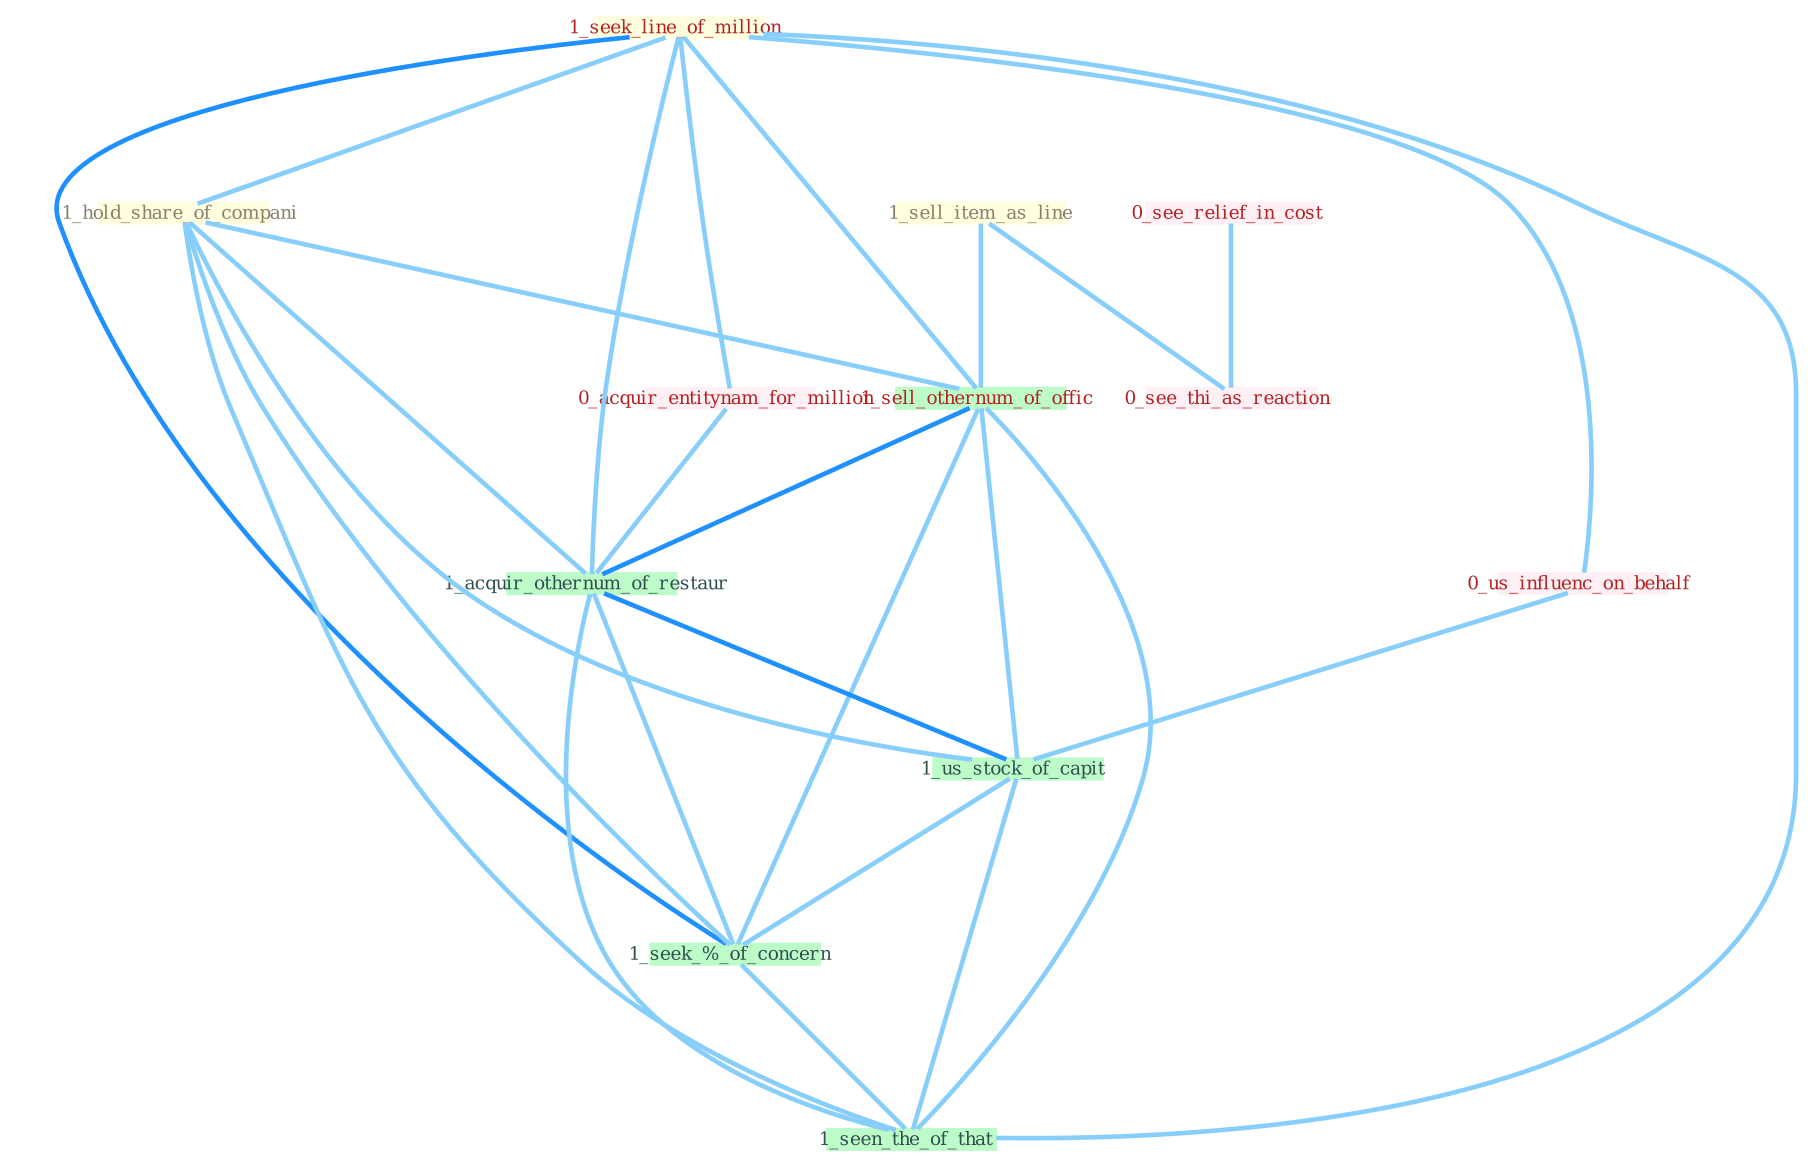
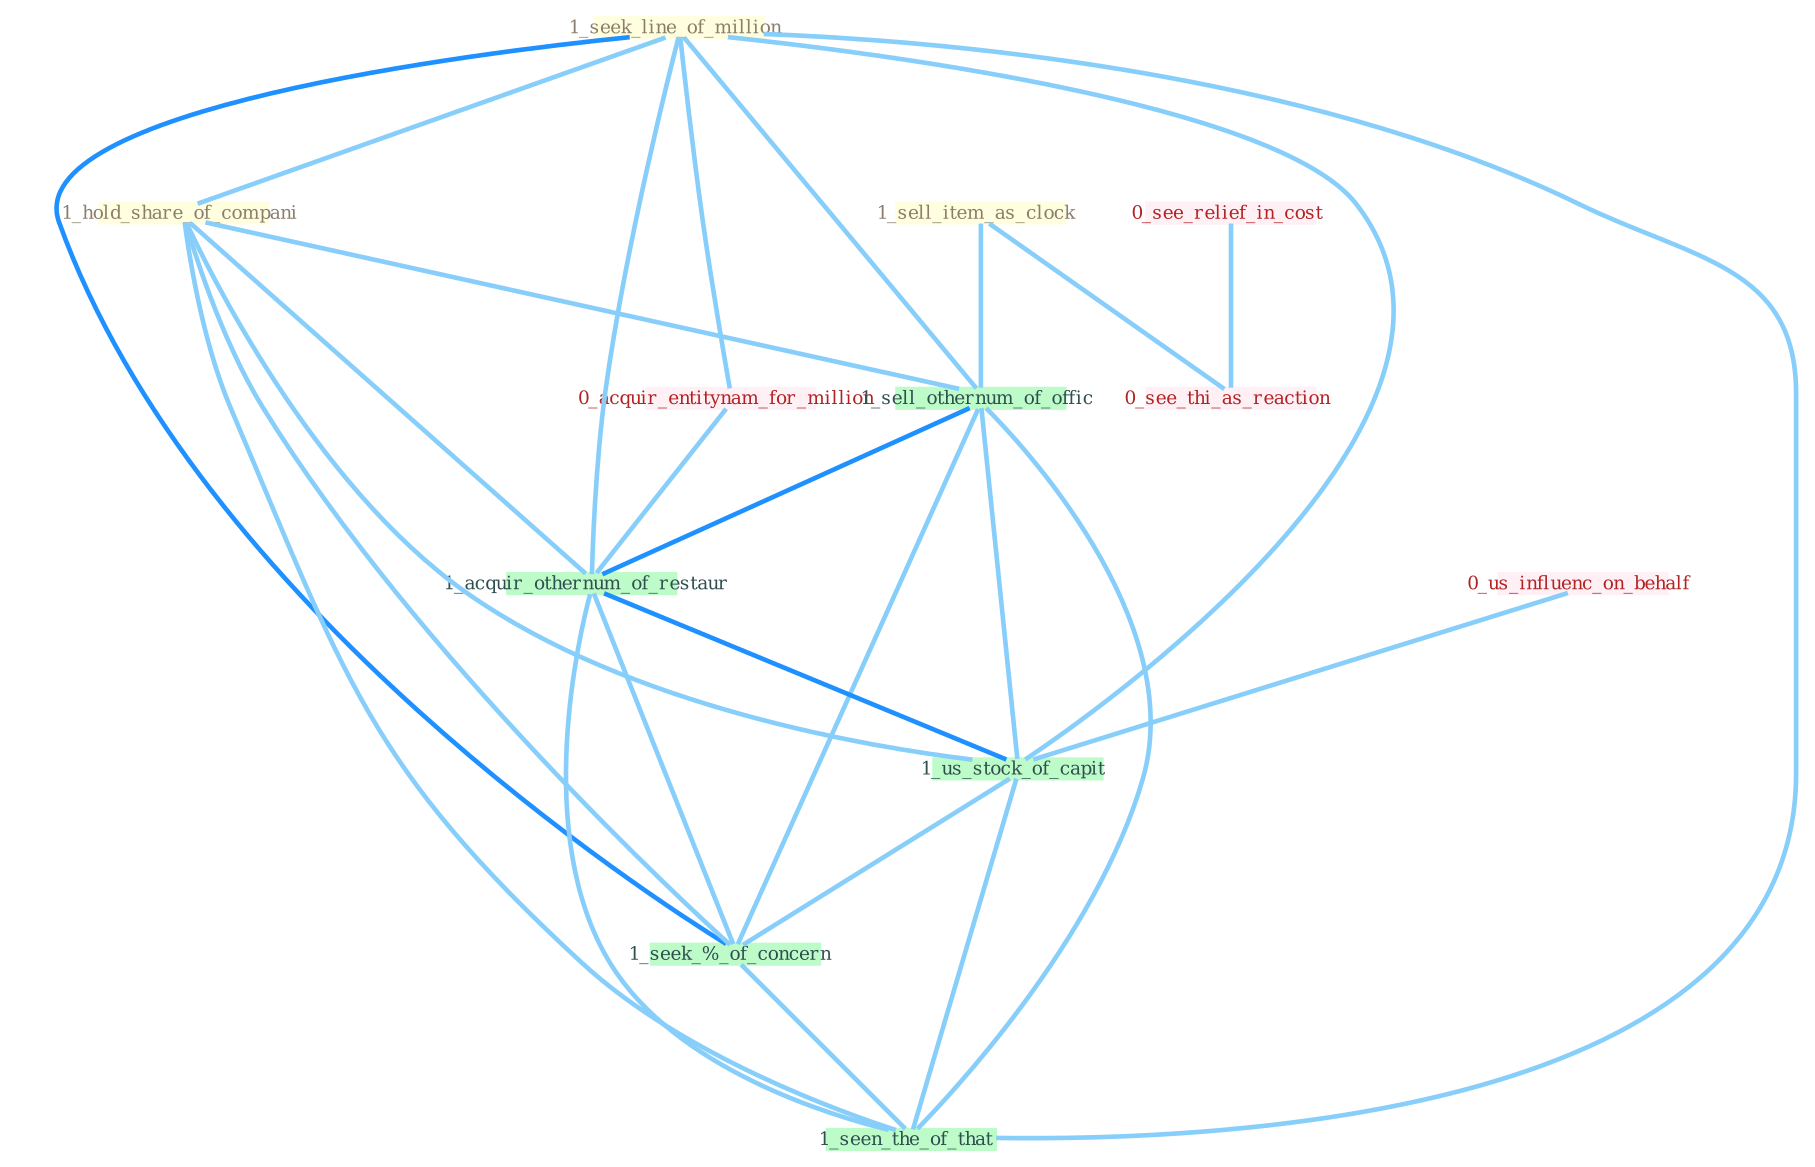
node "1_seek_line_of_million": fontcolor #b22222 -> #8b7d6b
edge "1_seek_line_of_million" -- "0_us_influenc_on_behalf": now "1_seek_line_of_million" -- "1_us_stock_of_capit"
node "1_sell_item_as_line": label "1_sell_item_as_line" -> "1_sell_item_as_clock"
node "1_sell_othernum_of_offic": fontcolor #b22222 -> #2f4f4f
